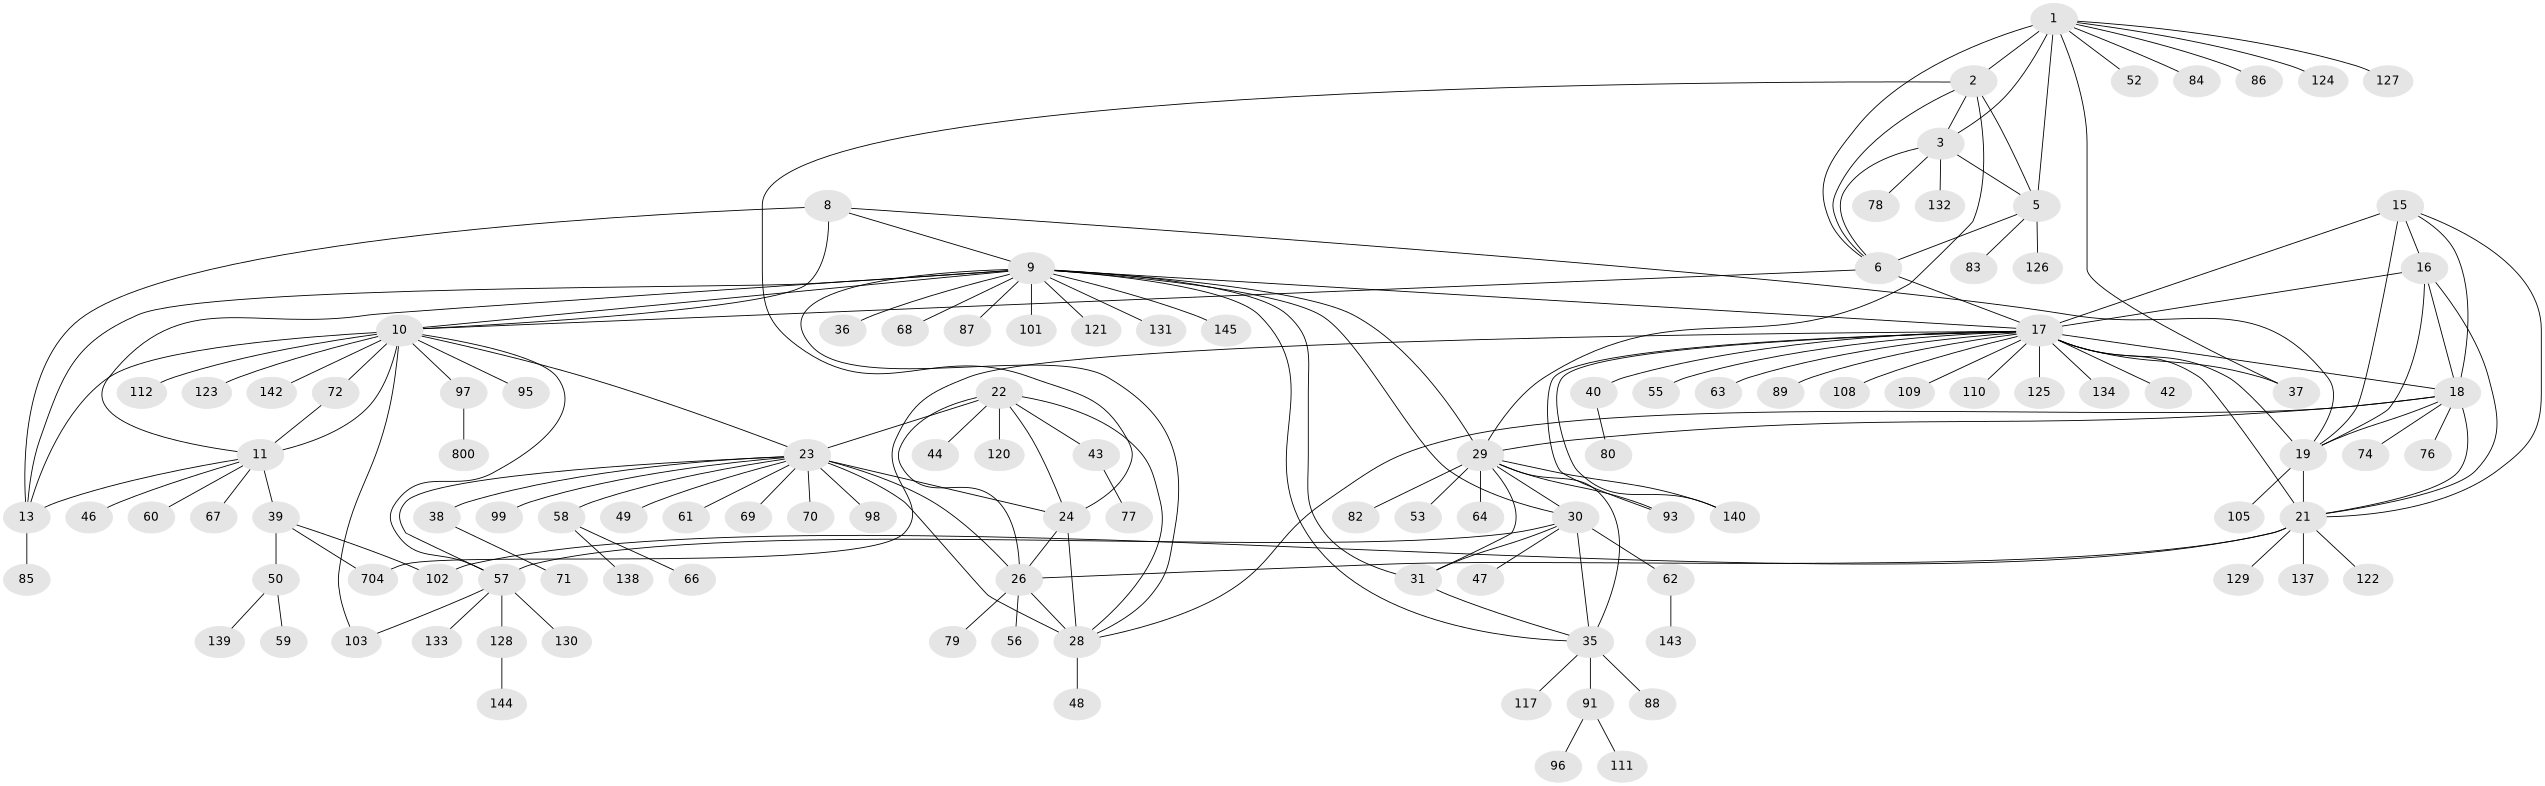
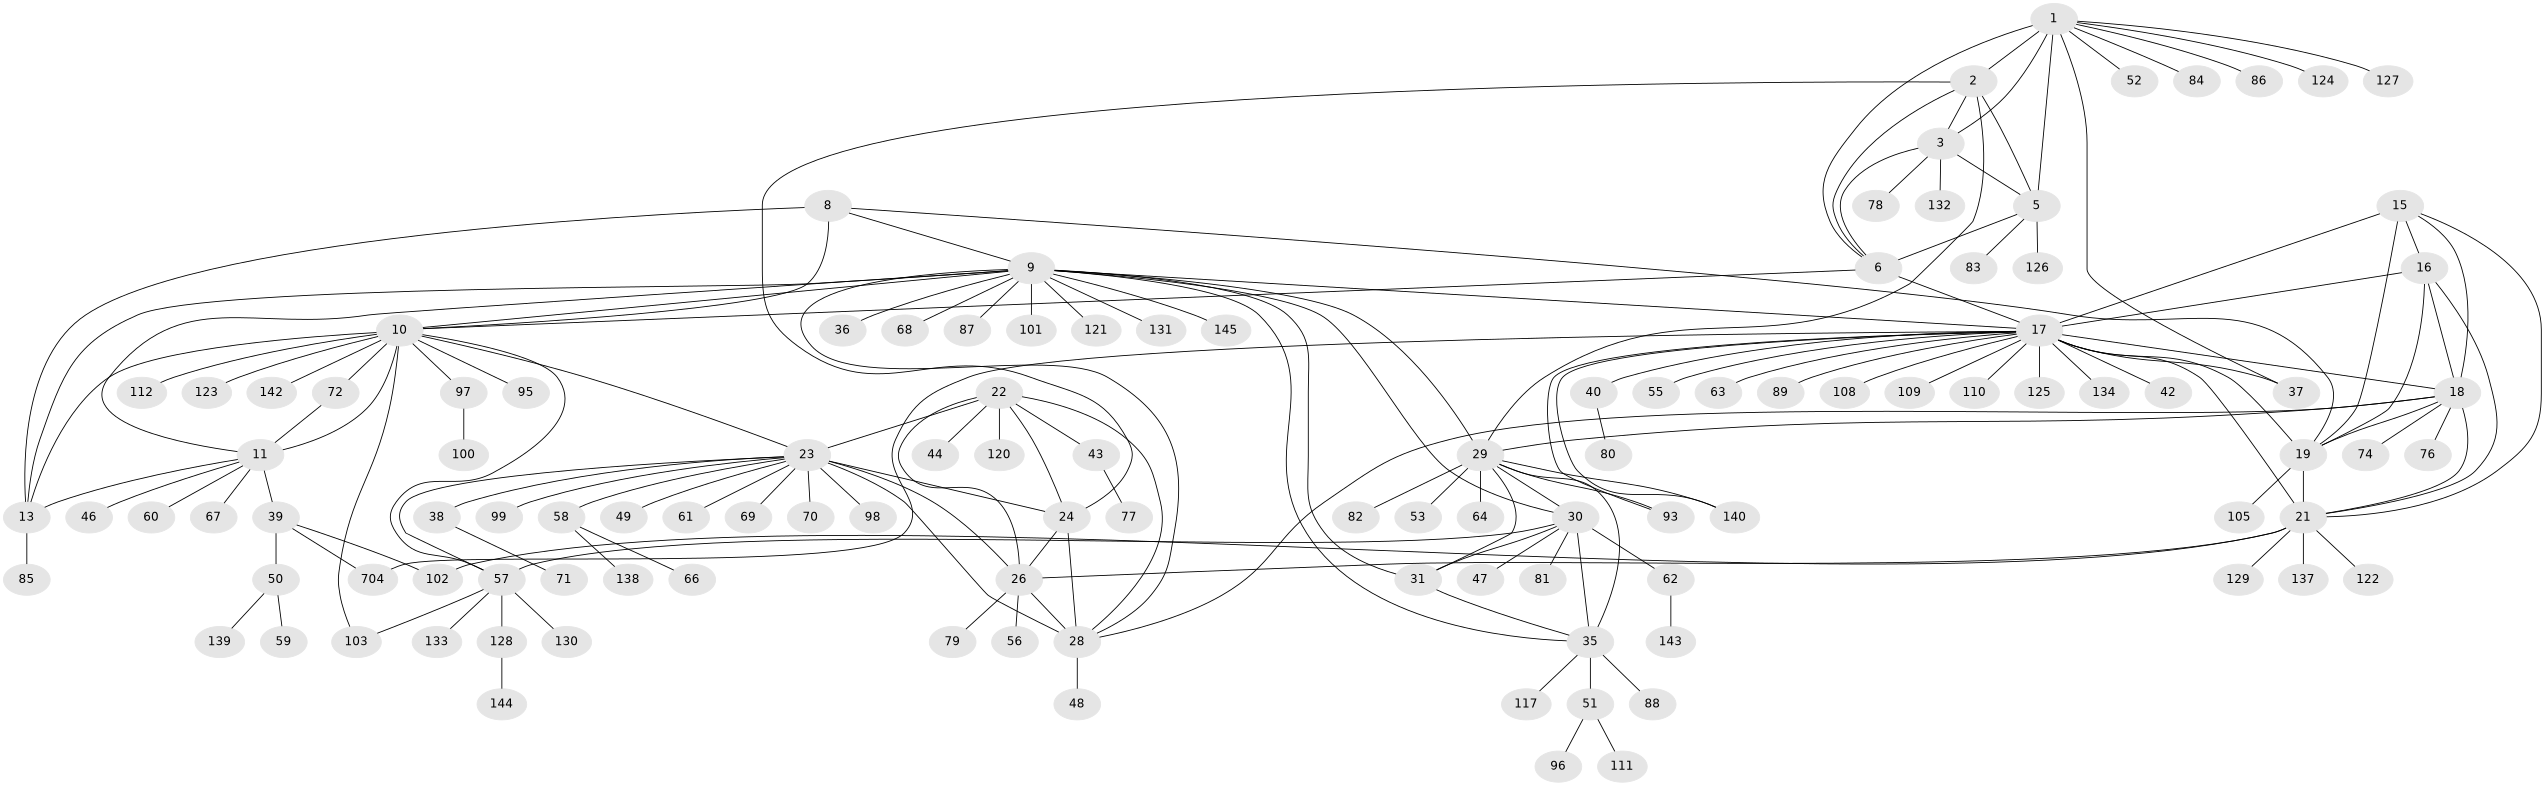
node "800": label "800" -> "100"
node "81": added
node "91": label "91" -> "51"
